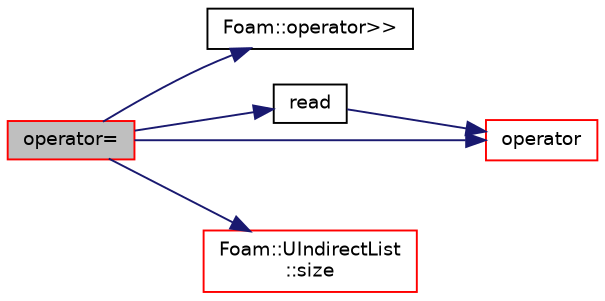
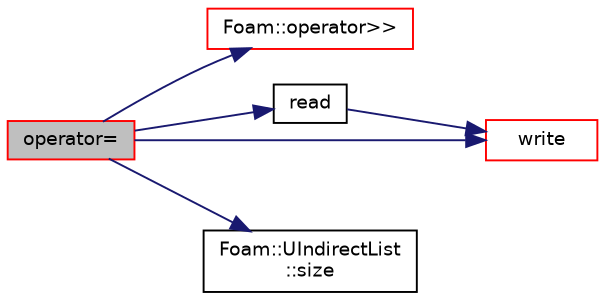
node "Foam::operator>>": color black -> red
node "operator": label "operator" -> "write"
node "Foam::UIndirectList ::size": color red -> black
